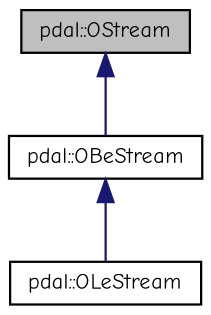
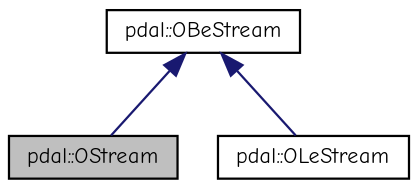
edge "pdal::OBeStream" -> "pdal::OStream": reversed
